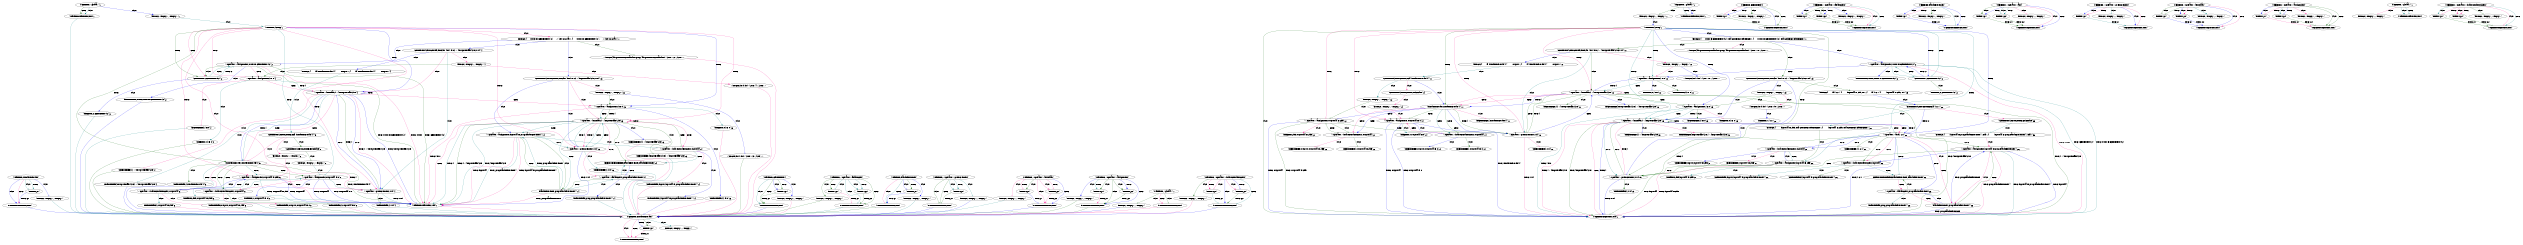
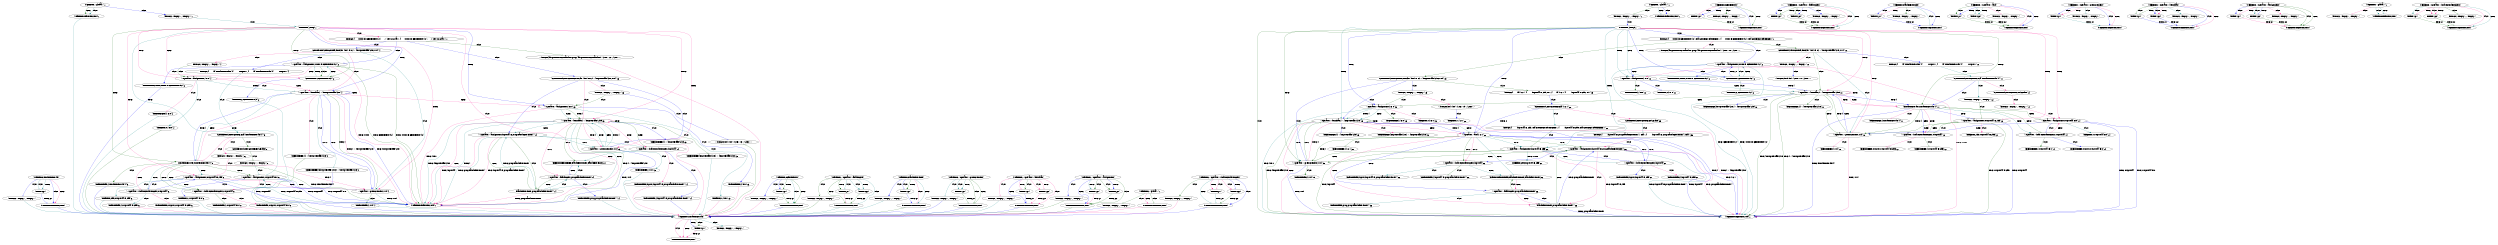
node "<(LOCAL,int i: int)<SUB>4</SUB>>": removed
edge "(<operator>.and,i & 1)" -> "(<operator>.assignment,input_[i] = 255)": added, label "CDG:"
edge "(<operator>.assignment,input_[i] = 255)" -> "(LITERAL,255,input_[i] = 255)": label "AST: " -> "DDG: UUT_"
